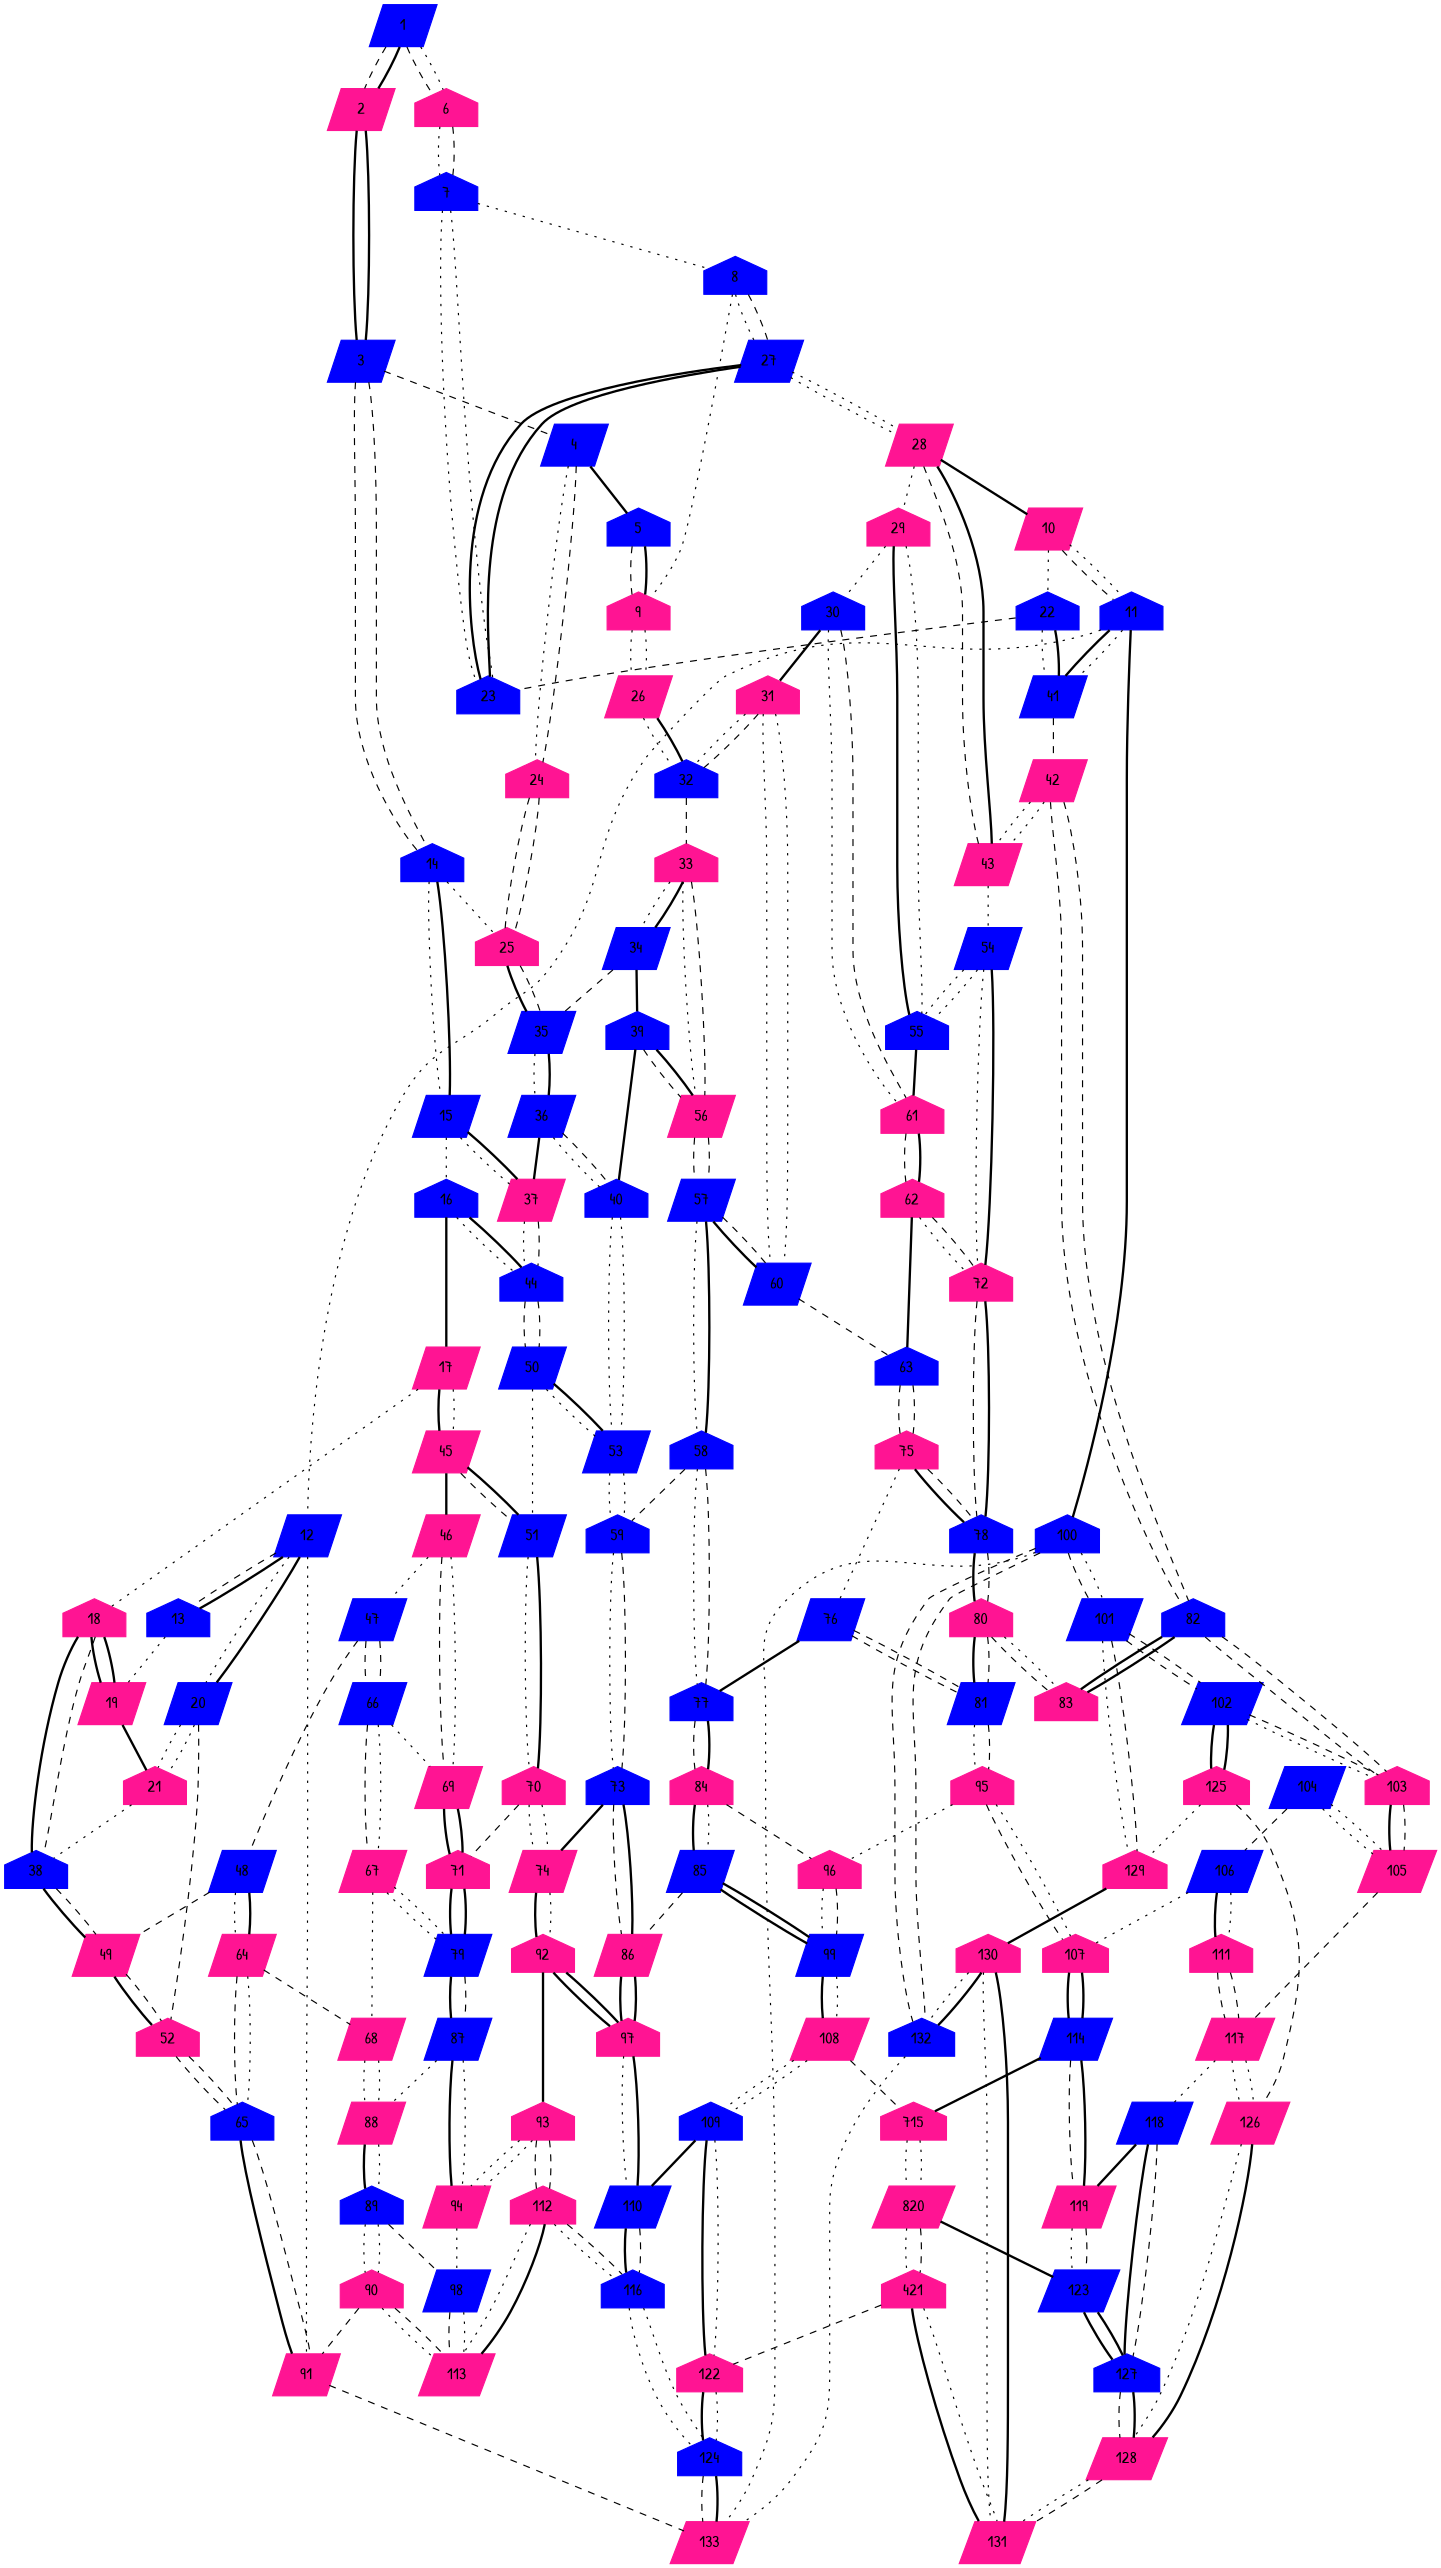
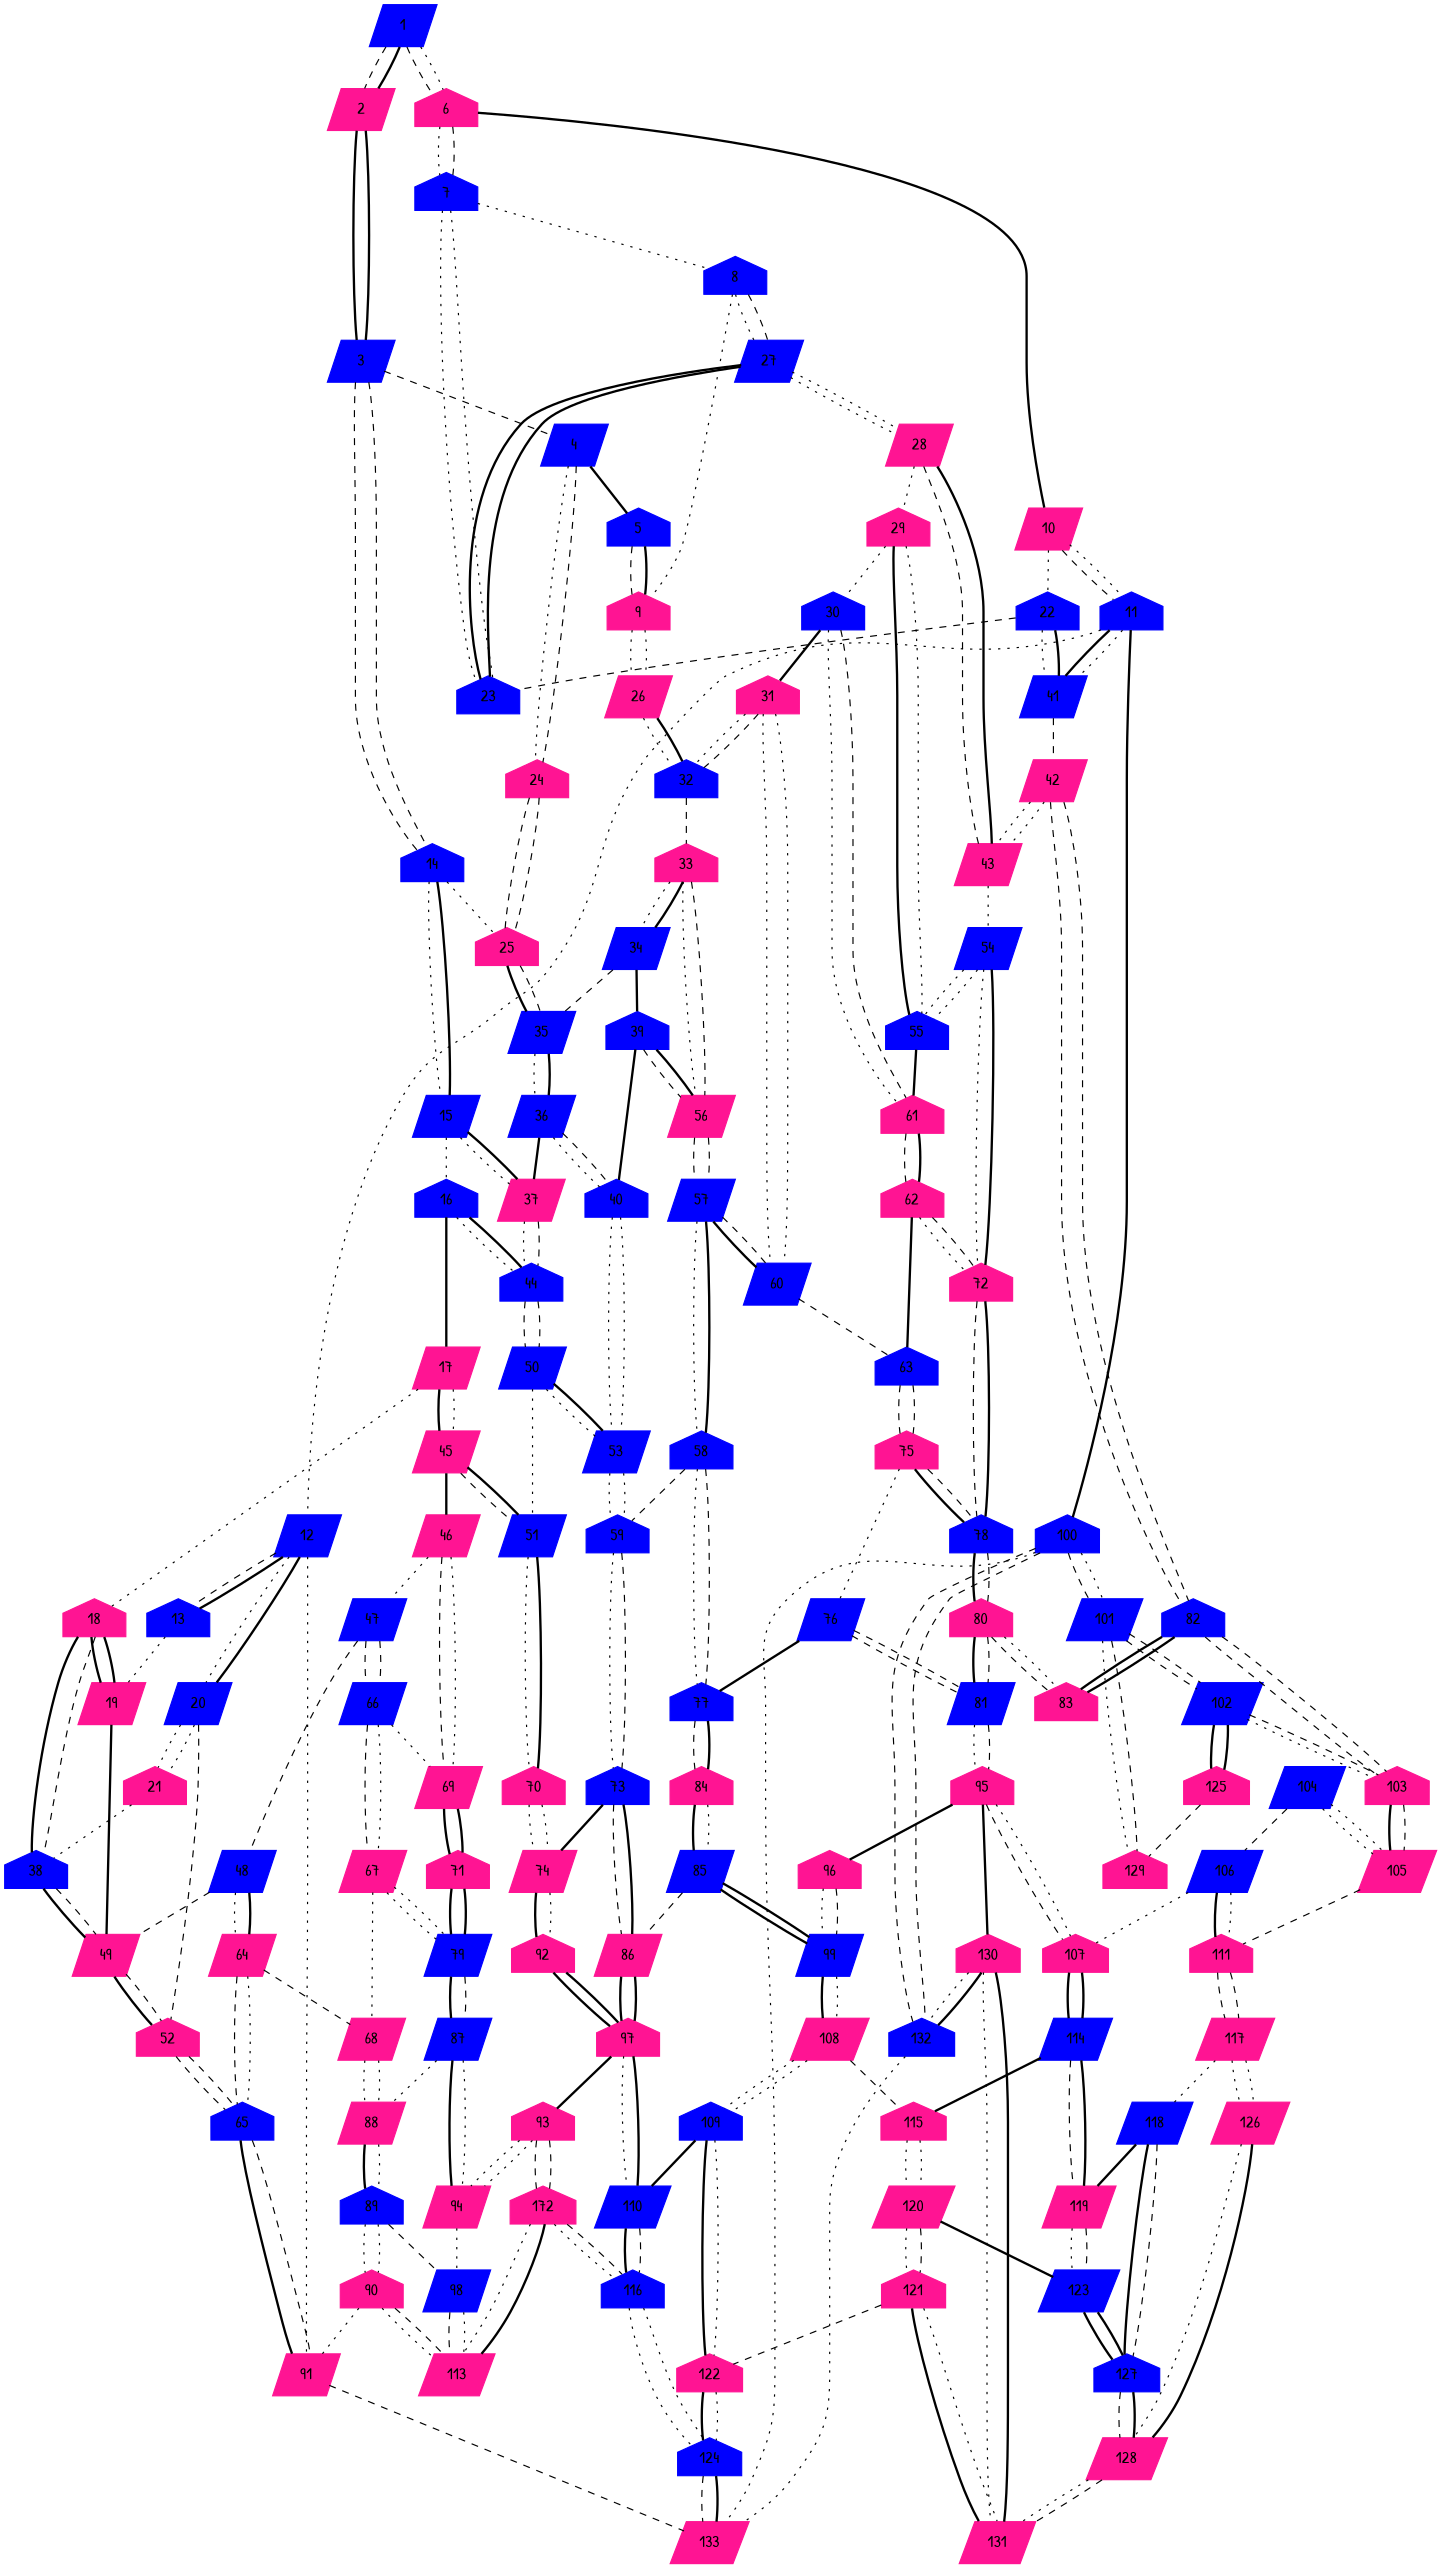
edge "28" -- "10": now "6" -- "10"
edge "19" -- "21": now "19" -- "49"
edge "70" -- "71": removed
edge "95" -- "96": style dotted -> bold
edge "125" -- "129": style dotted -> dashed
edge "84" -- "96": removed
edge "129" -- "130": now "95" -- "130"
edge "125" -- "126": removed
edge "105" -- "117": now "105" -- "111"
edge "92" -- "93": now "97" -- "93"
node "715": label "715" -> "115"
node "112": label "112" -> "172"
node "820": label "820" -> "120"
node "421": label "421" -> "121"
edge "90" -- "91": style dashed -> dotted
